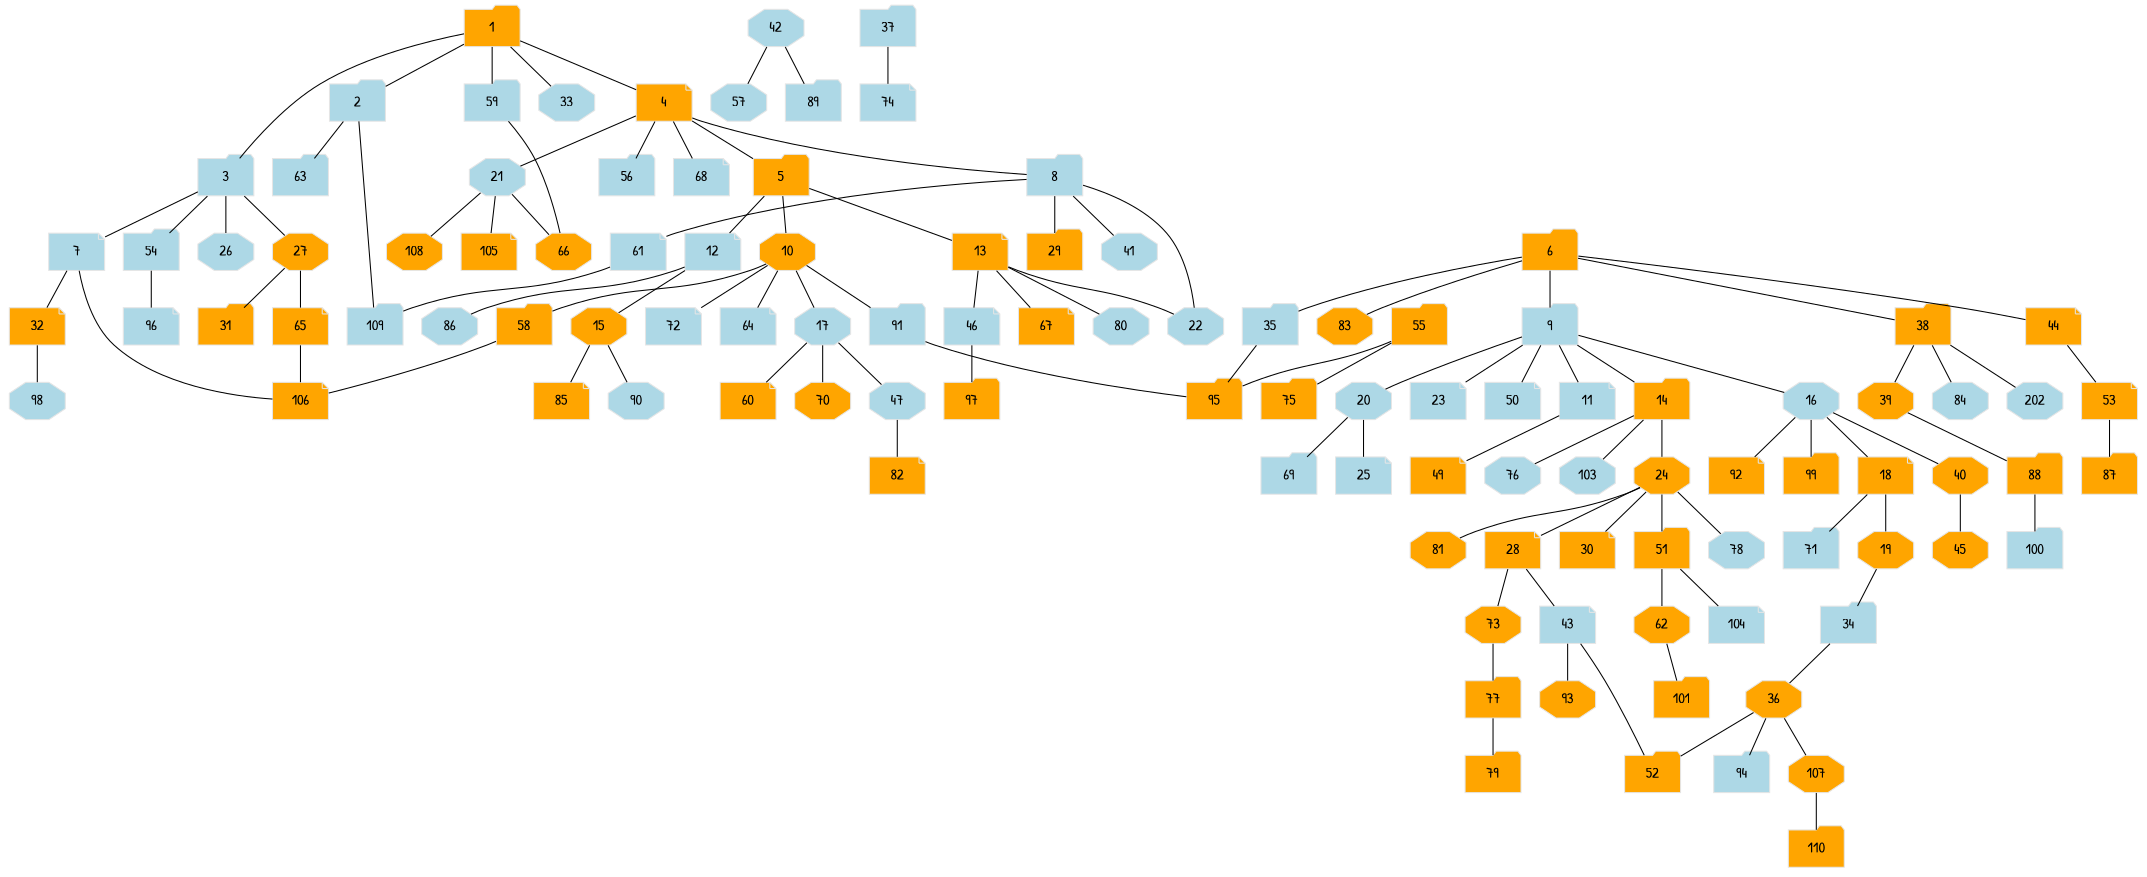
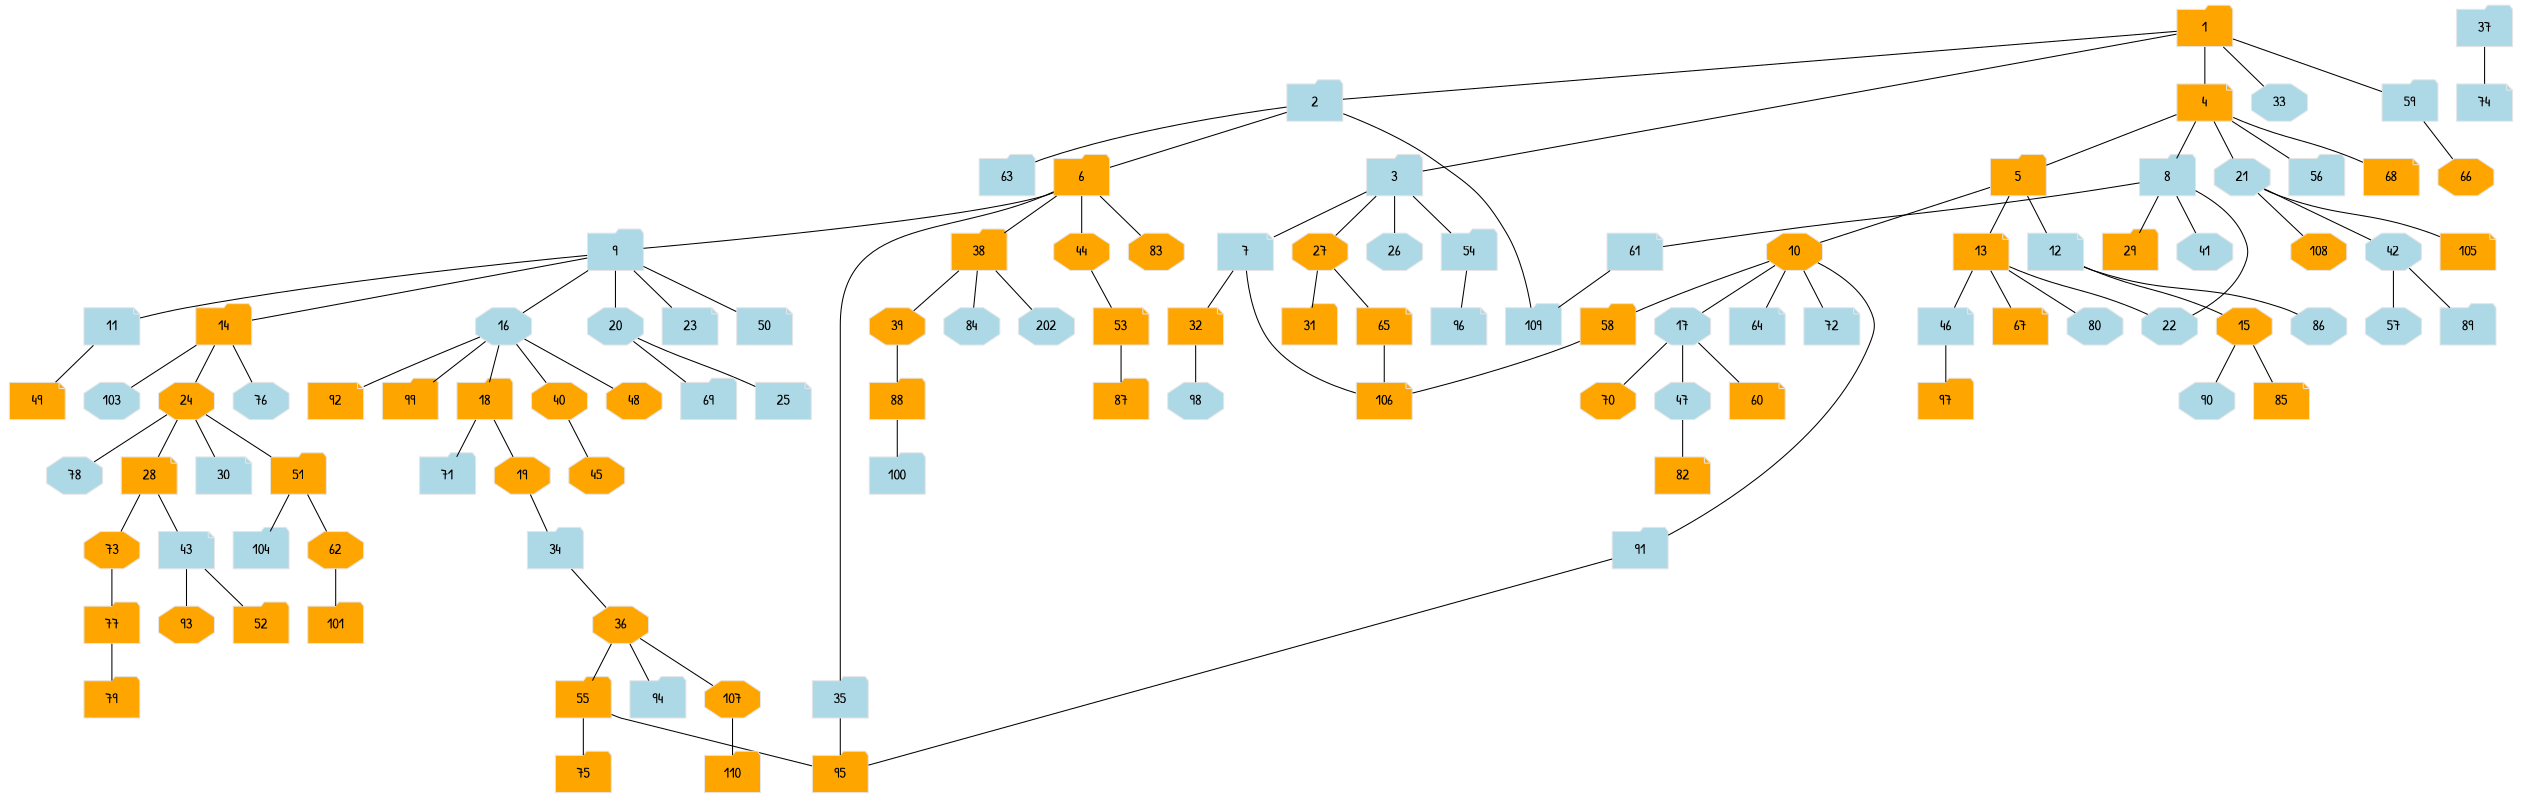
edge "2" -- "6": added
node "68": fillcolor lightblue -> orange
edge "21" -- "66": now "21" -- "42"
node "44": shape note -> octagon
node "48": added
node "18": shape note -> folder
node "81": removed
node "30": fillcolor orange -> lightblue
node "104": shape note -> folder
edge "36" -- "52": now "36" -- "55"
